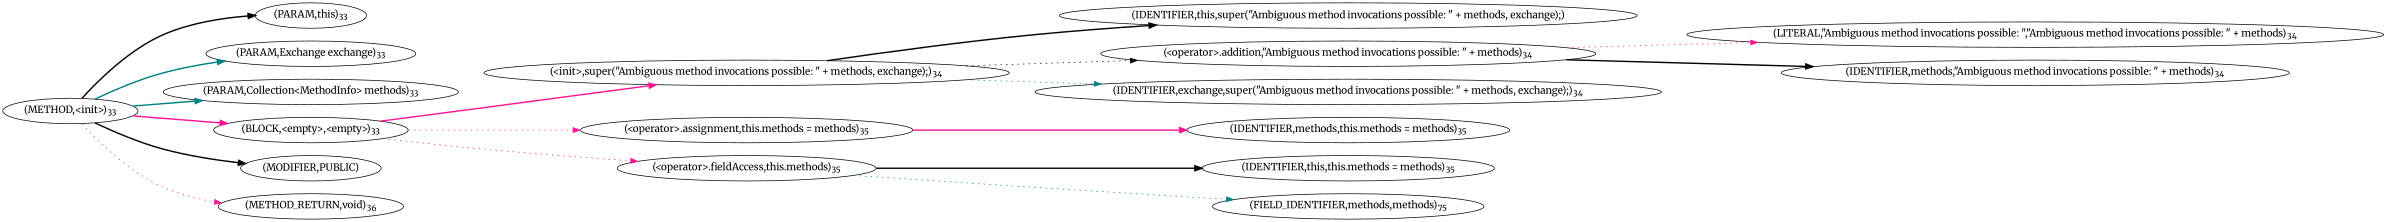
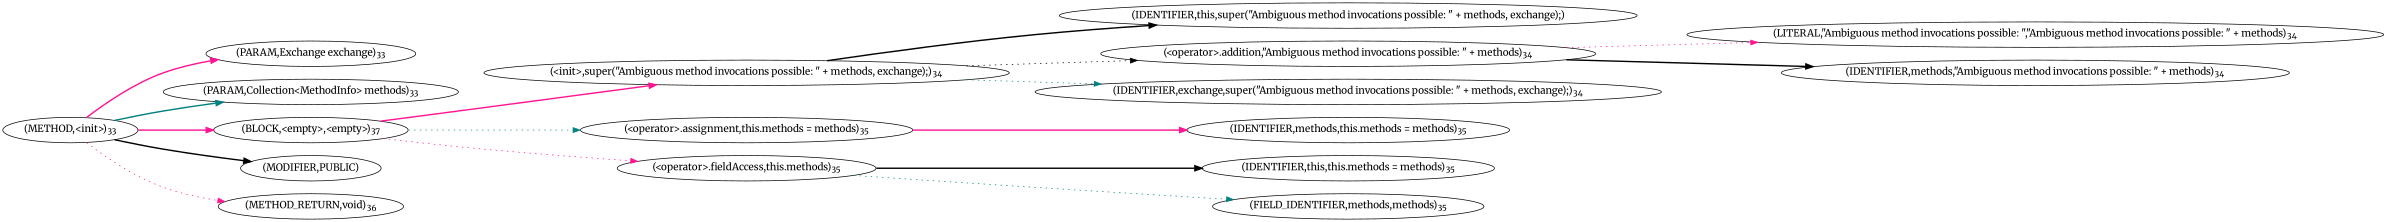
node "(PARAM,this)": removed
edge "(METHOD,<init>)" -> "(PARAM,Exchange exchange)": color teal -> deeppink
node "(BLOCK,<empty>,<empty>)": text "33" -> "37"
edge "(BLOCK,<empty>,<empty>)" -> "(<operator>.assignment,this.methods = methods)": color deeppink -> teal
node "(FIELD_IDENTIFIER,methods,methods)": text "75" -> "35"
